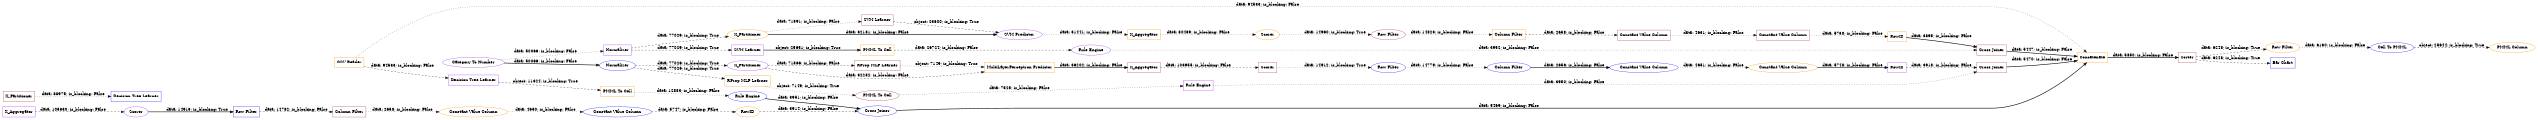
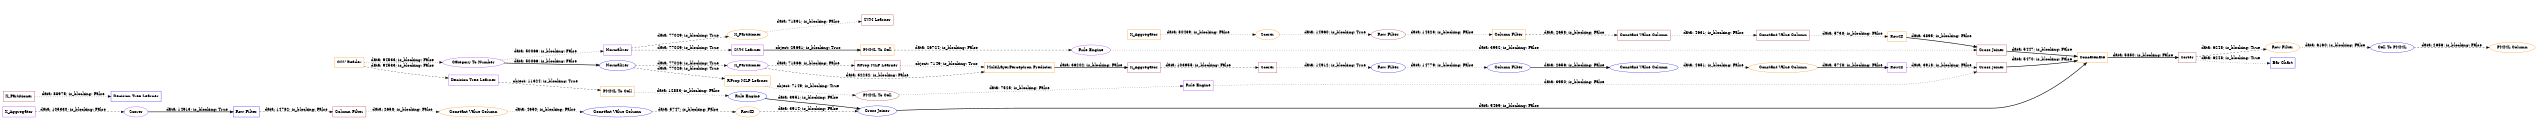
edge "CSV Reader" -> "Concatenate": now "CSV Reader" -> "Category To Number"
node "SVM Predictor": removed
edge "Cell To PMML" -> "PMML Column": label "object: 25644; is_blocking: True" -> "data: 2656; is_blocking: False"
edge "Sorter" -> "Bar Chart": style dashed -> dotted
